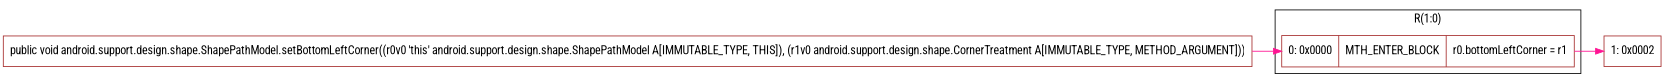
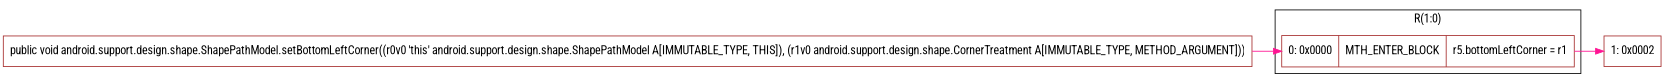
node "0: 0x0000": text "r0.bottomLeftCorner = r1" -> "r5.bottomLeftCorner = r1"
